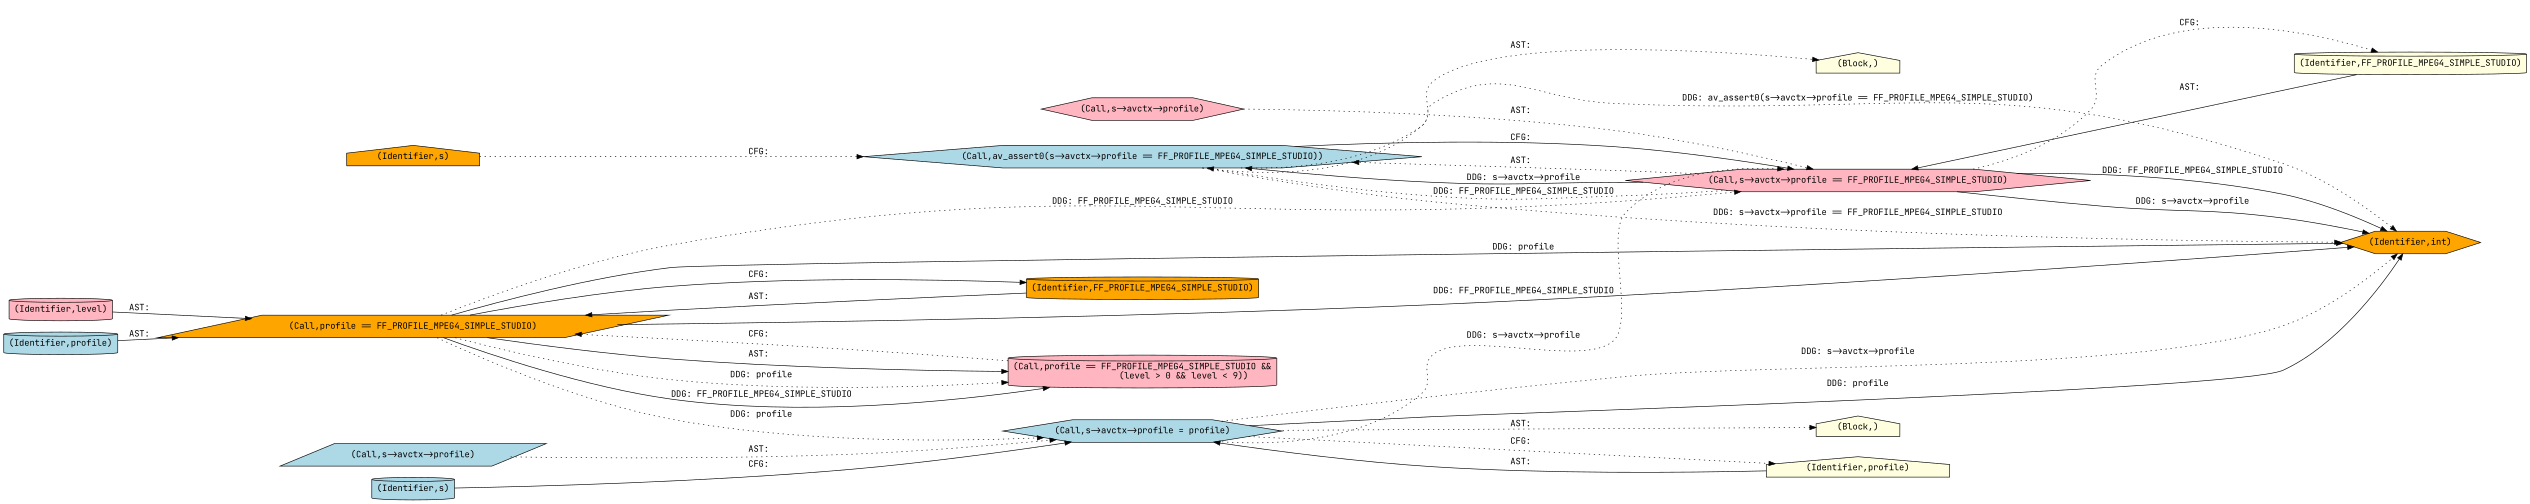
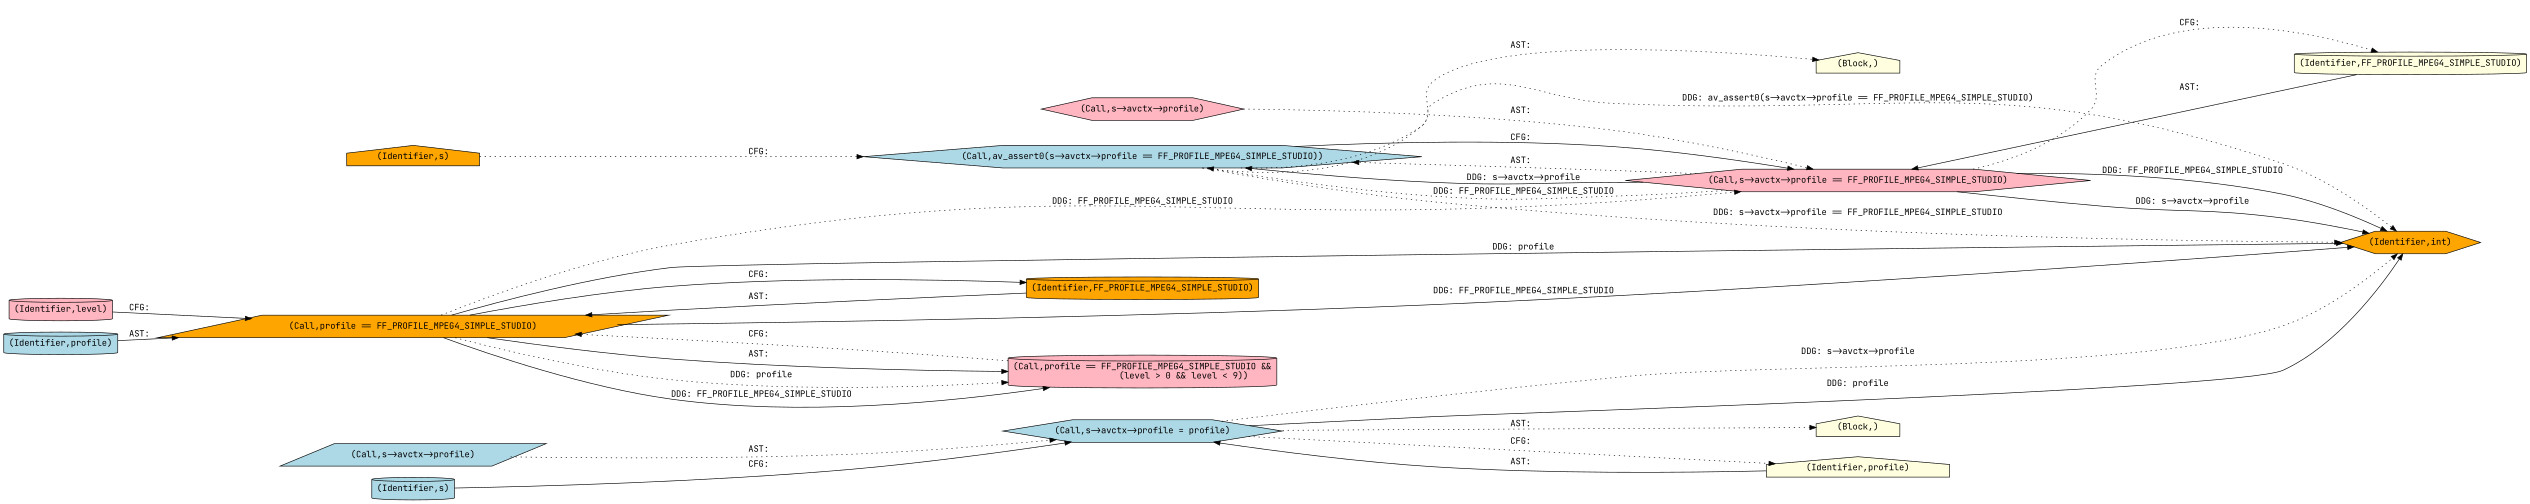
edge "(Identifier,level)" -> "(Call,profile == FF_PROFILE_MPEG4_SIMPLE_STUDIO)": label "AST: " -> "CFG: "
edge "(Call,s->avctx->profile = profile)" -> "(Call,s->avctx->profile == FF_PROFILE_MPEG4_SIMPLE_STUDIO)": removed, label "DDG: s->avctx->profile"
edge "(Call,profile == FF_PROFILE_MPEG4_SIMPLE_STUDIO)" -> "(Call,s->avctx->profile = profile)": removed, label "DDG: profile"
